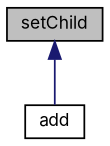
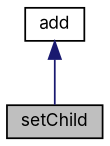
edge "add" -> "setChild": reversed
